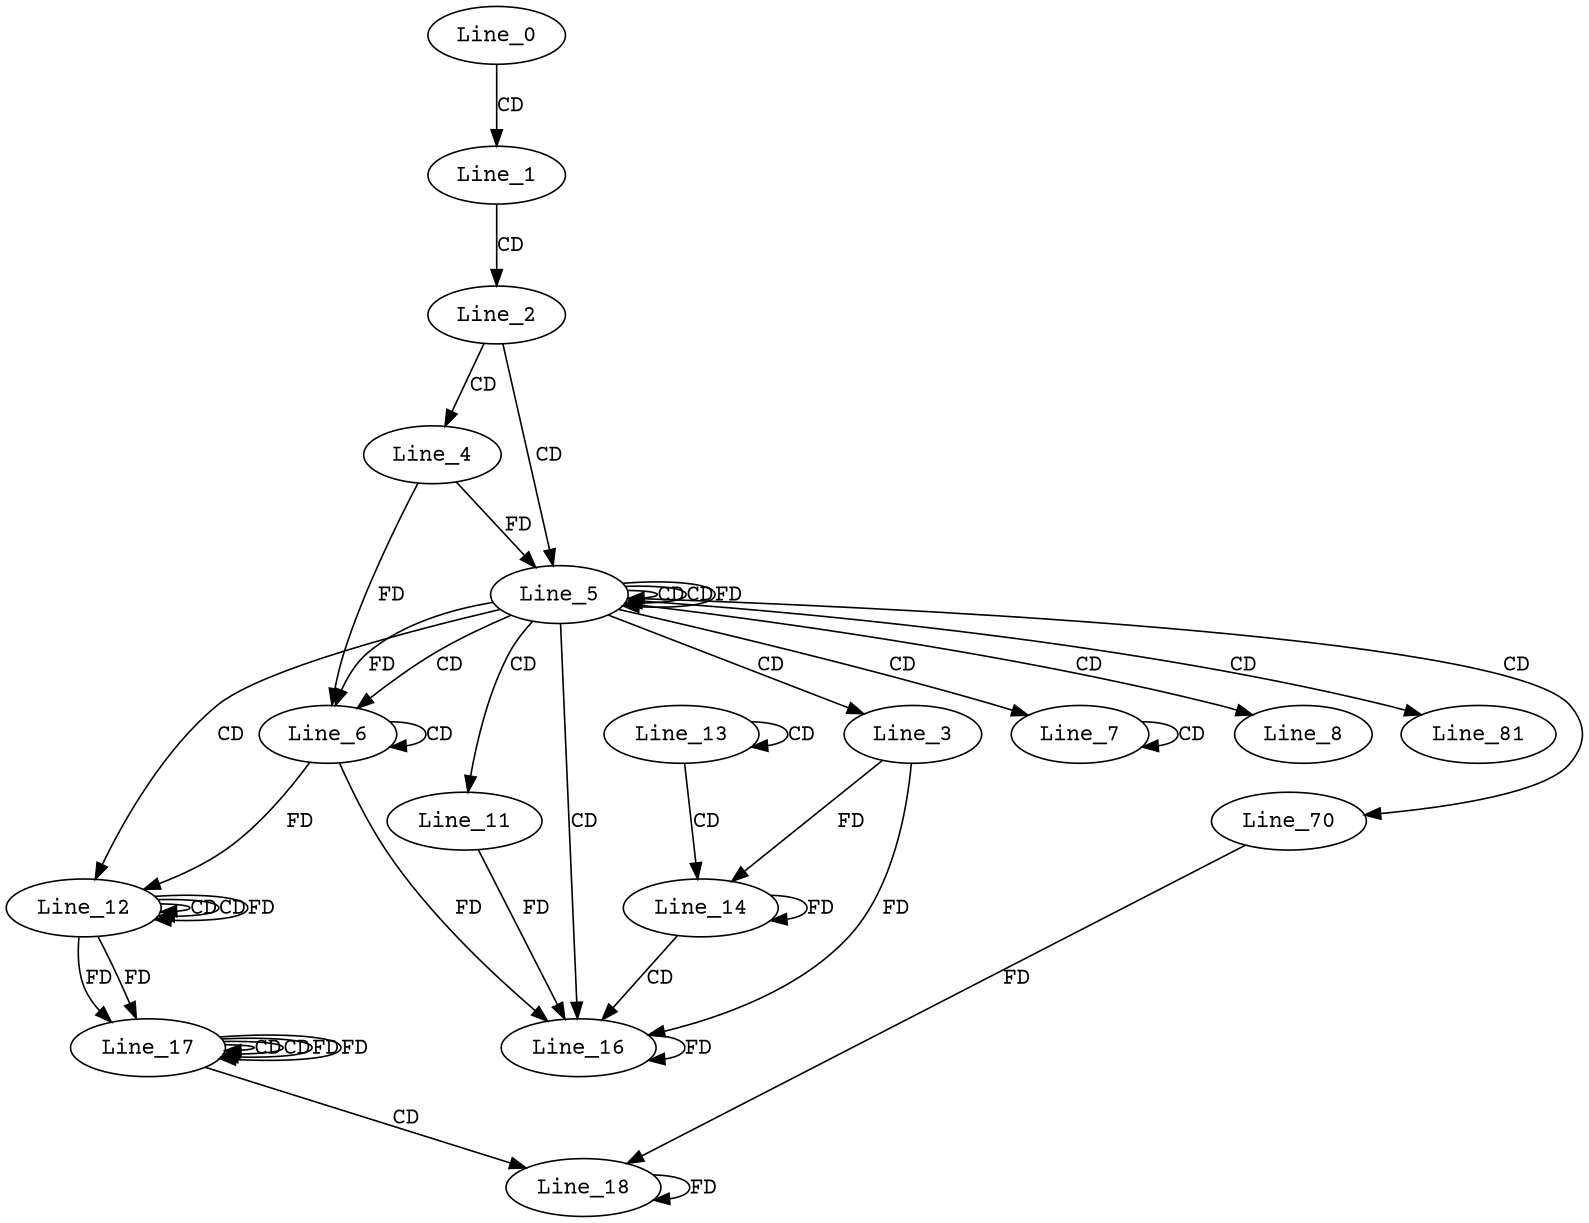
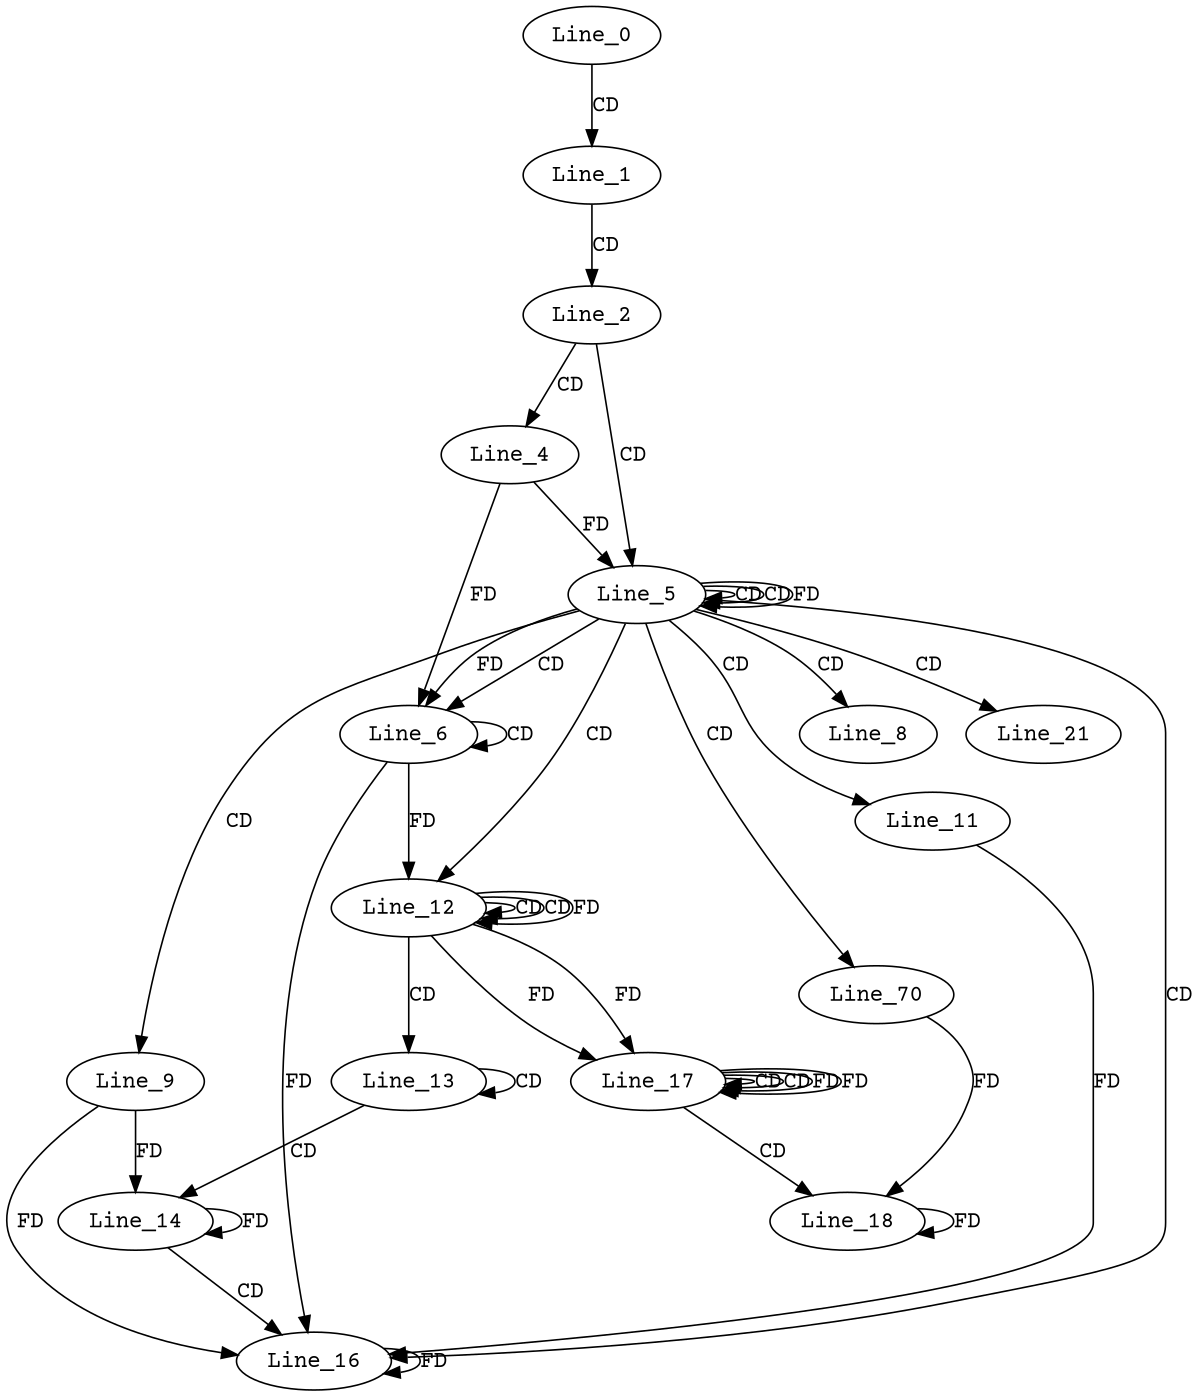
node "Line_3": label "Line_3" -> "Line_9"
node "Line_7": removed
node "Line_81": label "Line_81" -> "Line_21"
edge "Line_12" -> "Line_13": added, label "CD"
